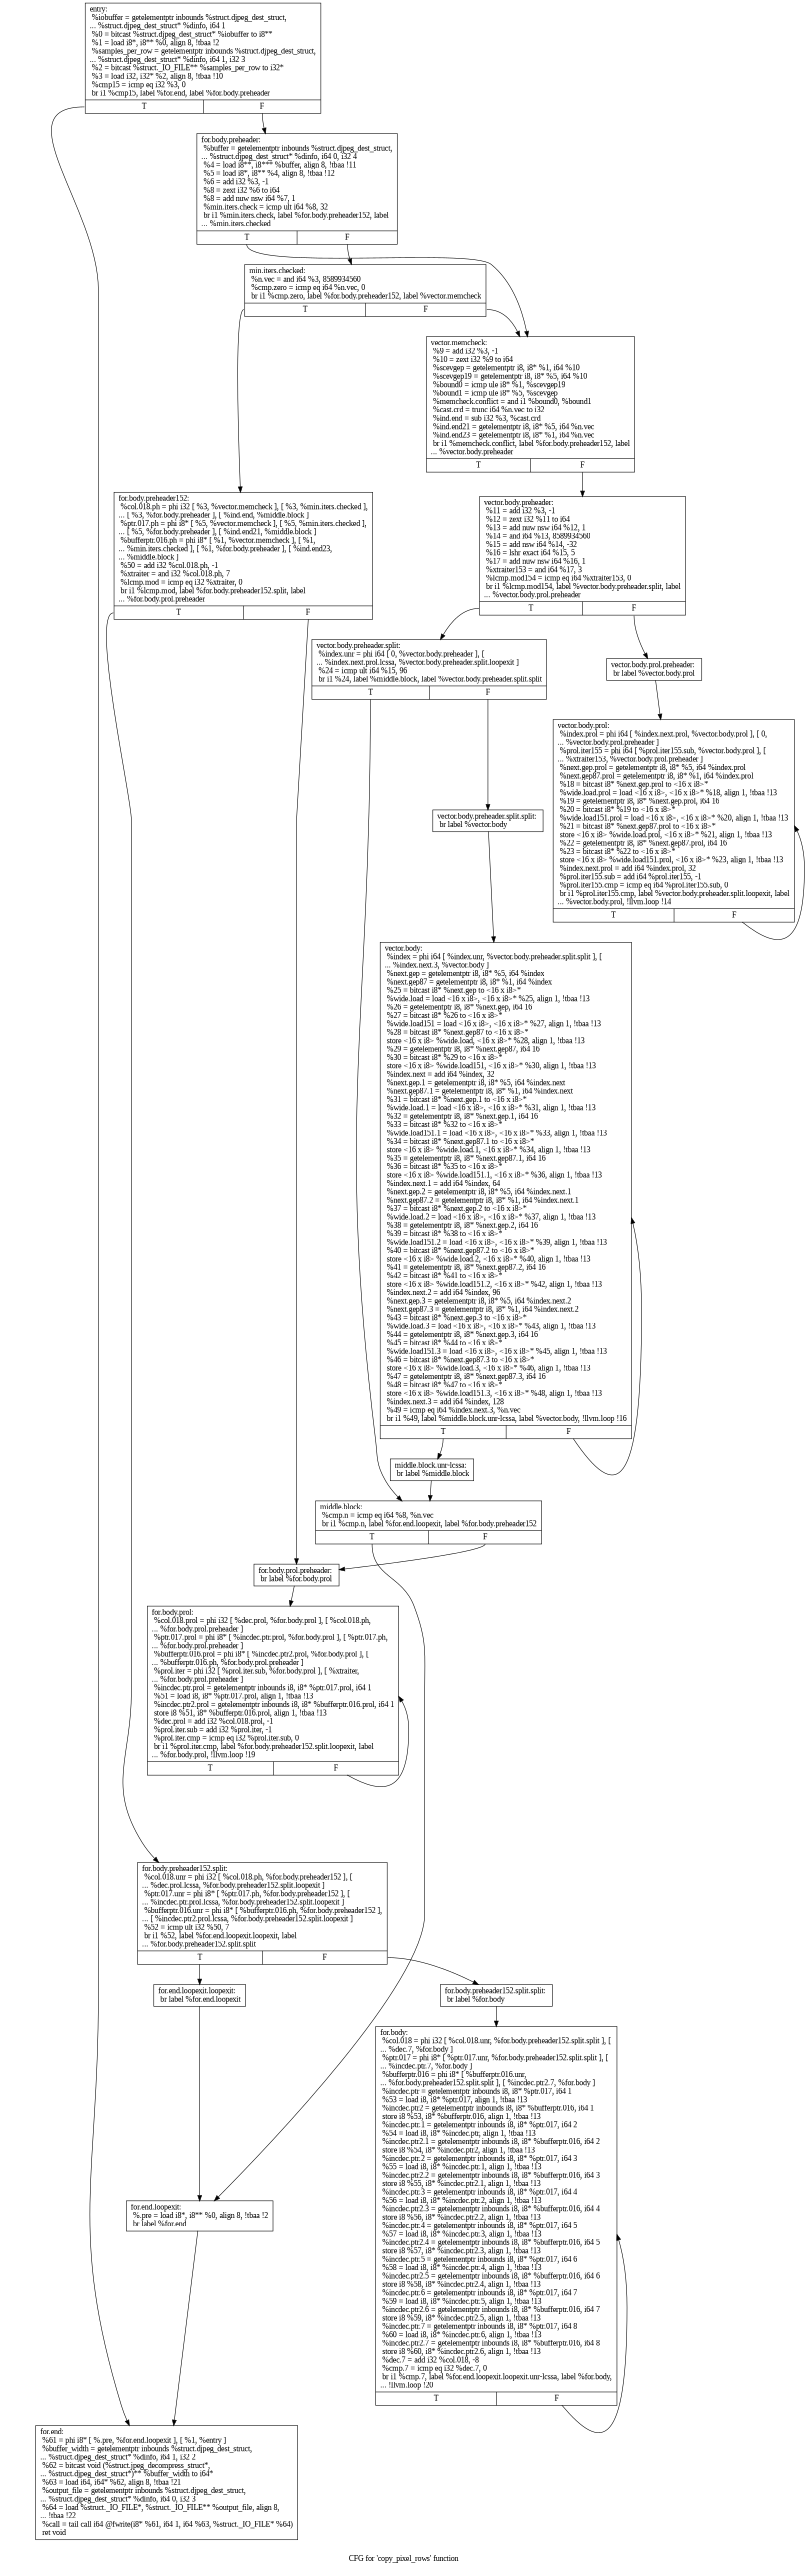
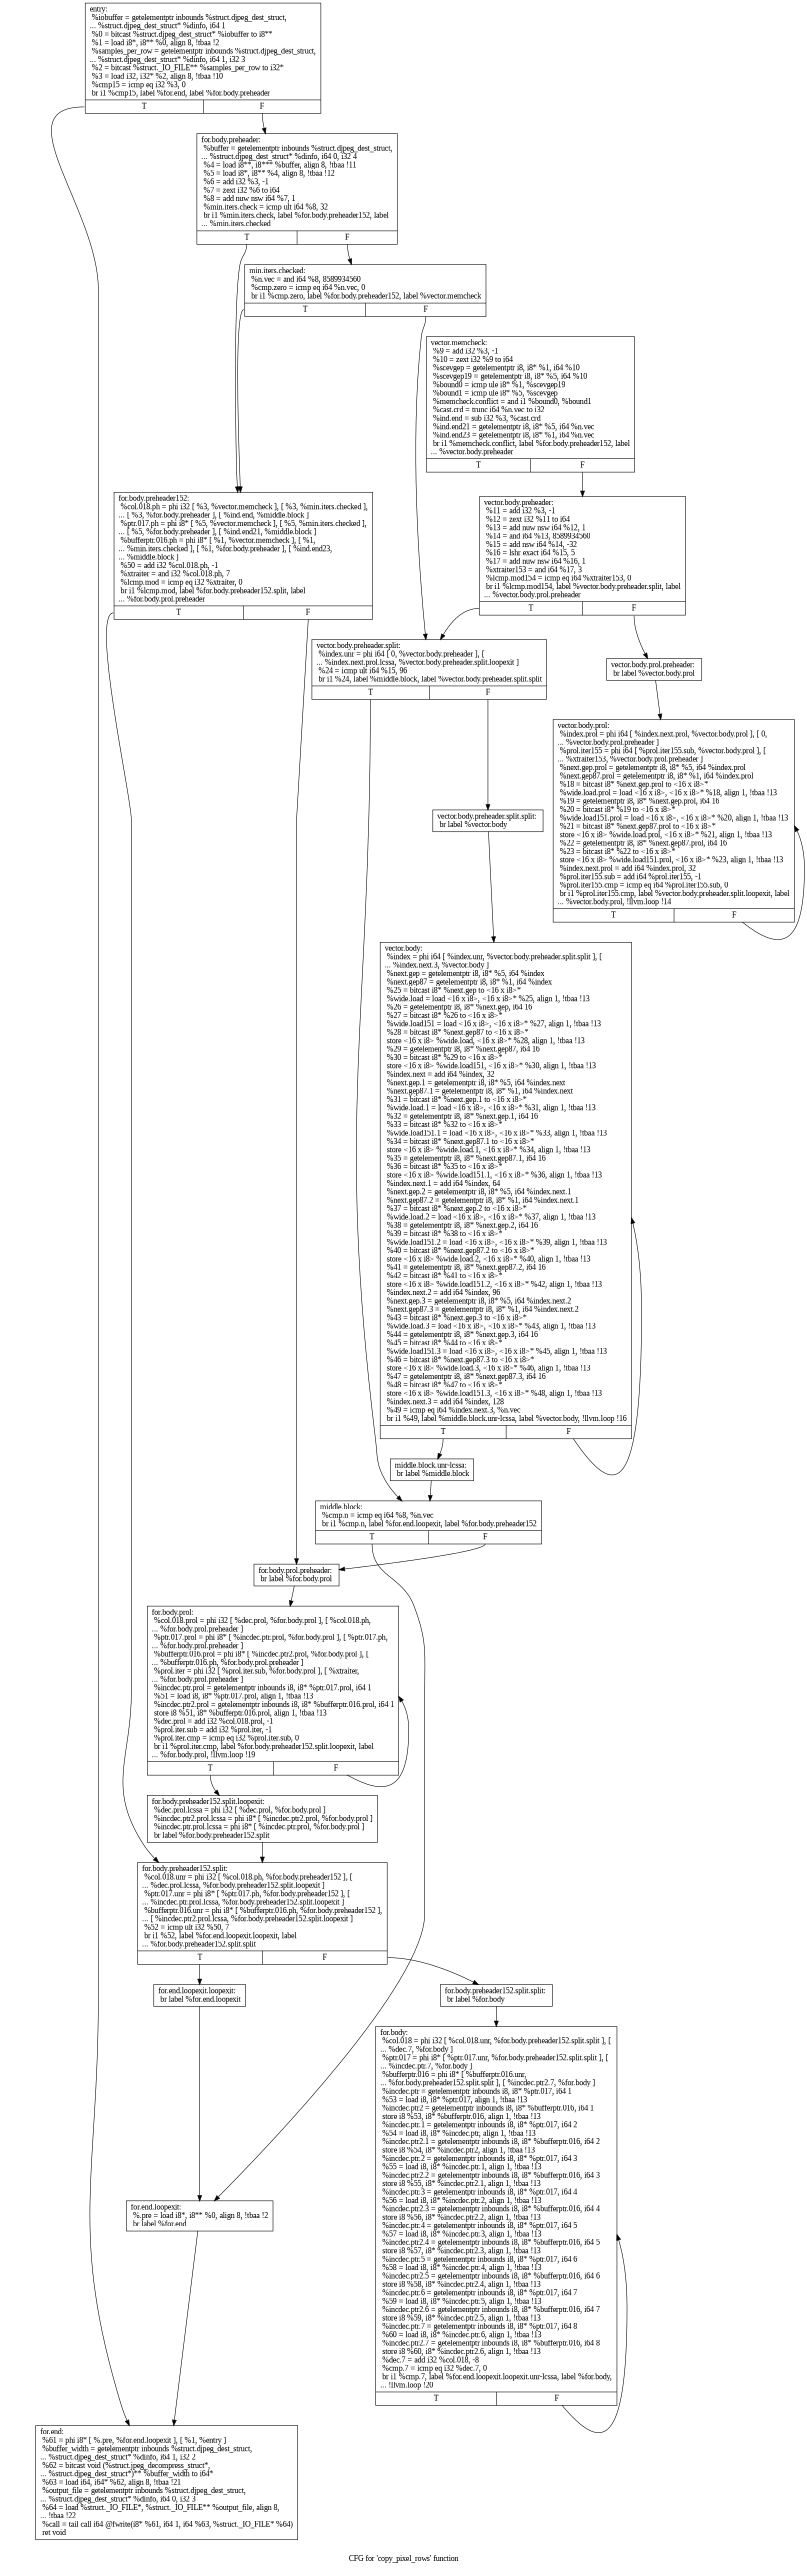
node "for.body.preheader:": text "%8 = zext i32 %6 to i64" -> "%7 = zext i32 %6 to i64"
edge "for.body.preheader:" -> "vector.memcheck:": now "for.body.preheader:" -> "for.body.preheader152:"
node "min.iters.checked:": text "%n.vec = and i64 %3, 8589934560" -> "%n.vec = and i64 %8, 8589934560"
edge "min.iters.checked:" -> "vector.memcheck:": now "min.iters.checked:" -> "vector.body.preheader.split:"
node "for.body.preheader152.split.loopexit:": added
